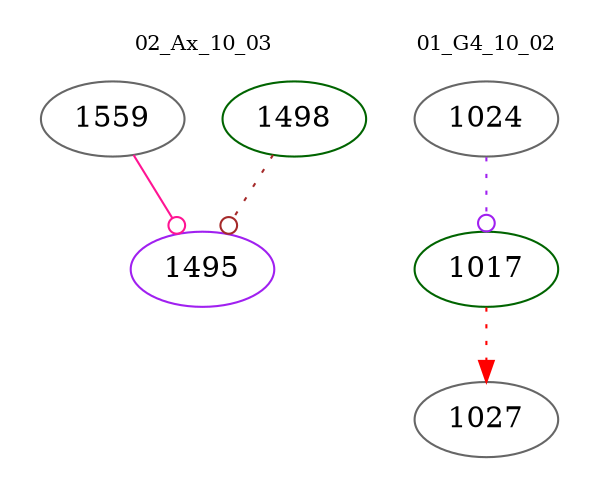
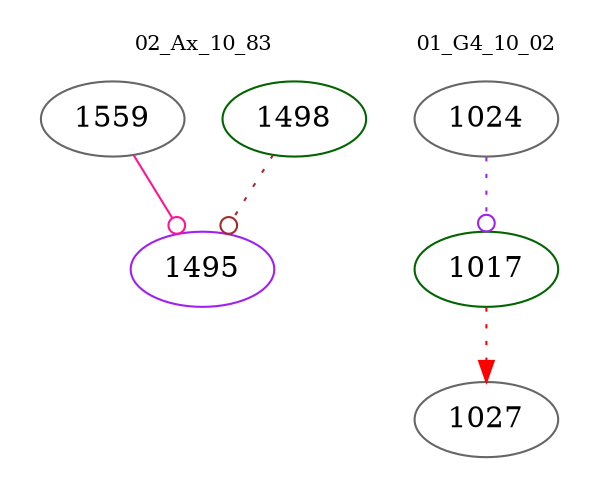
cluster "02_Ax_10_03": label "02_Ax_10_03" -> "02_Ax_10_83"
